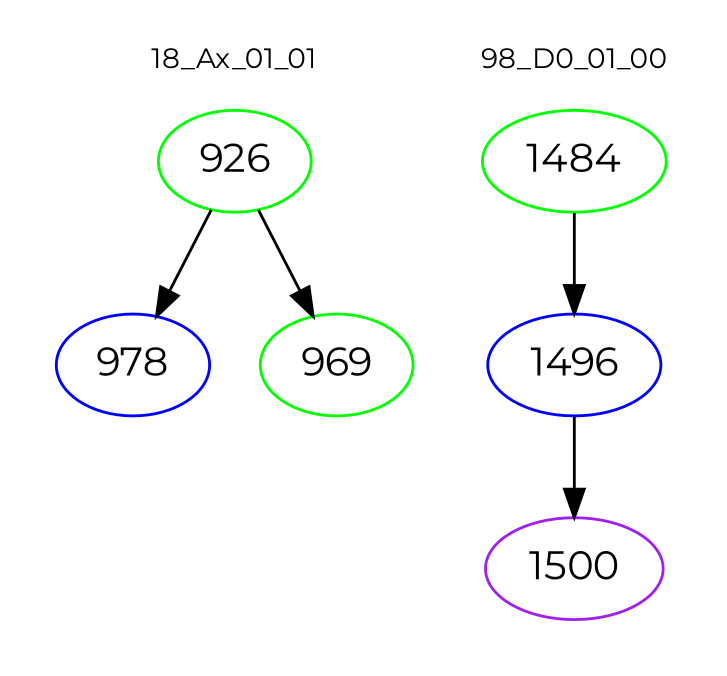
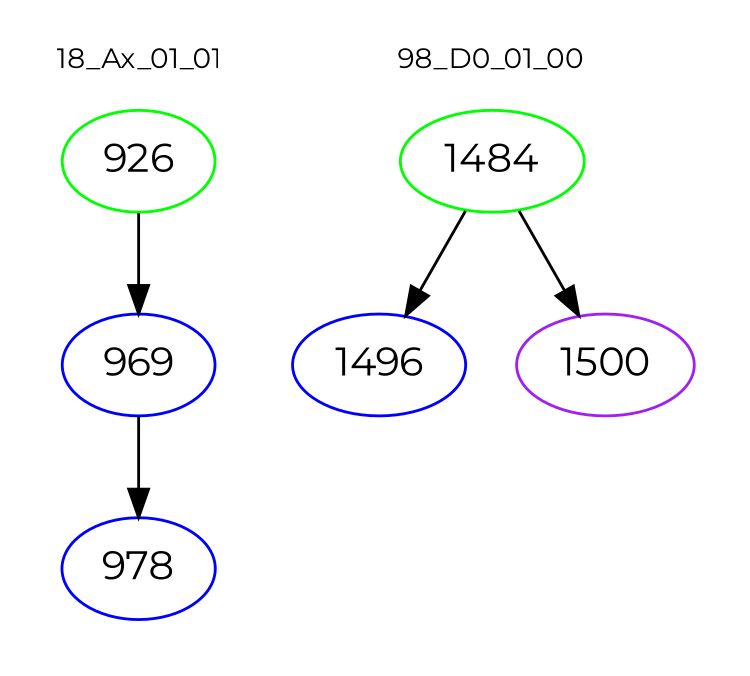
edge "926" -> "978": now "969" -> "978"
node "969": color green -> blue
edge "1496" -> "1500": now "1484" -> "1500"
